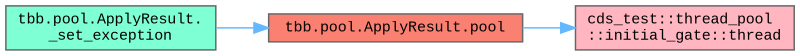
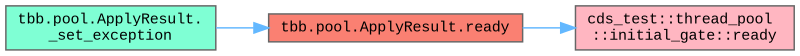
node "tbb.pool.ApplyResult.pool": label "tbb.pool.ApplyResult.pool" -> "tbb.pool.ApplyResult.ready"
node "cds_test::thread_pool ::initial_gate::thread": label "cds_test::thread_pool ::initial_gate::thread" -> "cds_test::thread_pool ::initial_gate::ready"
